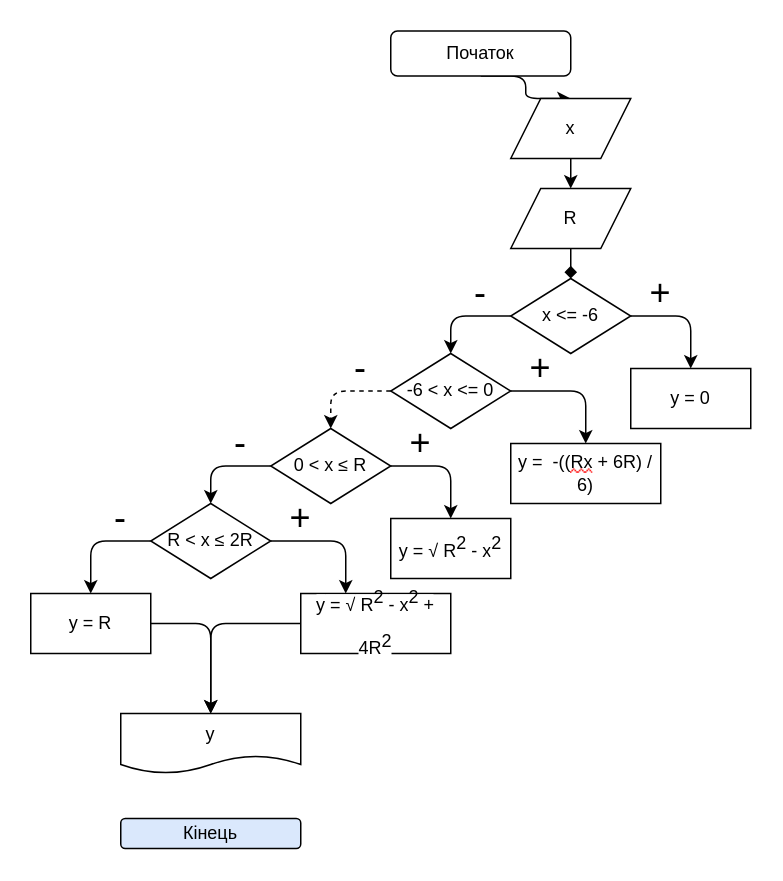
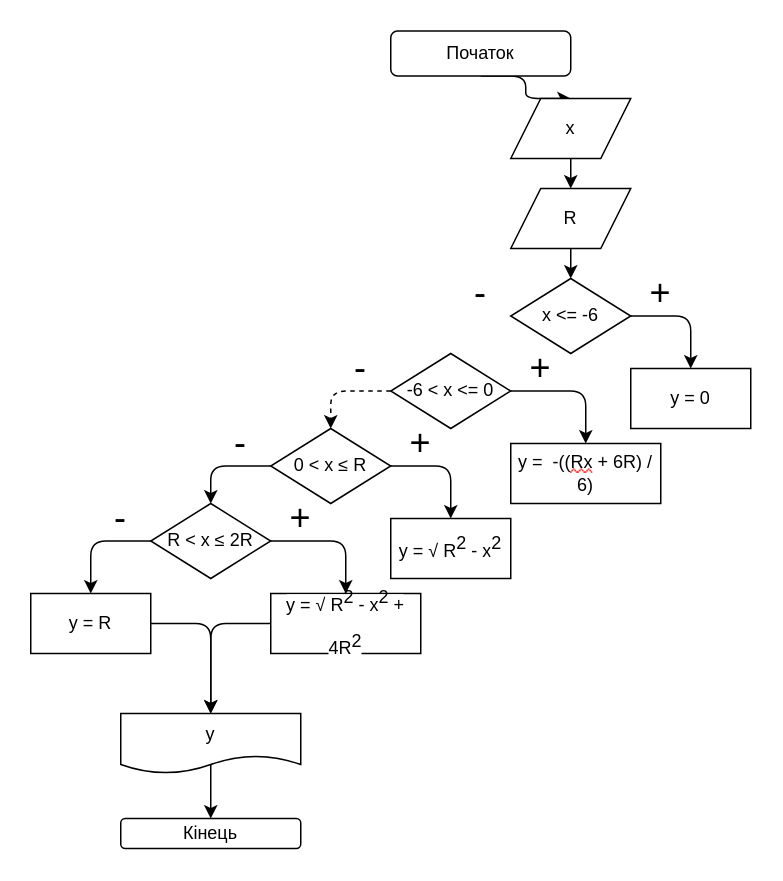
edge "R" -> "x <= -6": arrowhead diamond -> classic
edge "x <= -6" -> "-6 < x <= 0": removed
node "y = √ R2 - x2 + 4R2": moved (376, 623) -> (346, 623)
edge "y" -> "Кінець": added
node "Кінець": fillcolor #dae8fc -> #ffffff
